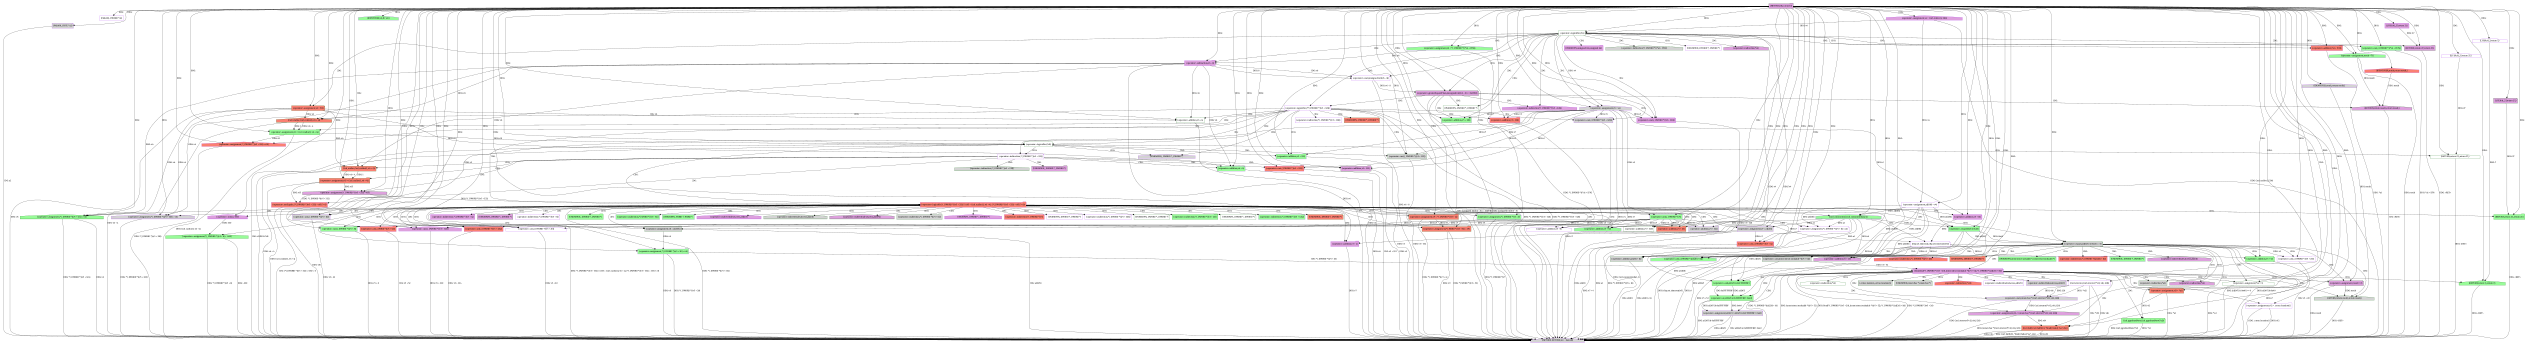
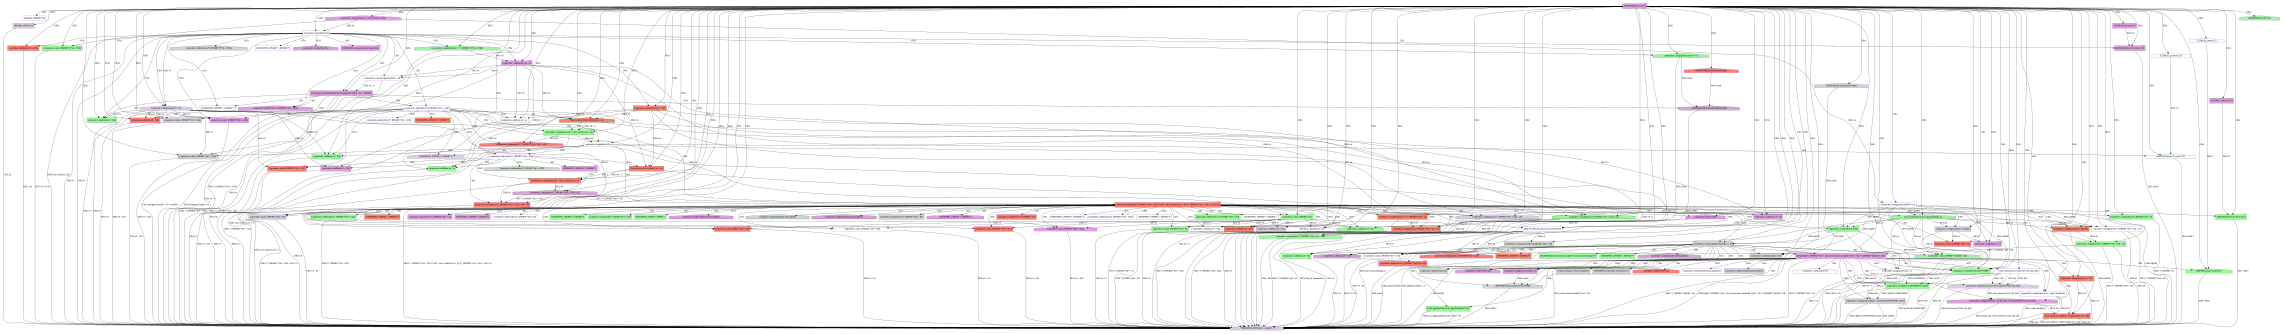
edge "(METHOD,tftp_connect)" -> "(<operator>.notEquals,(*(_DWORD *)(v5 + 332) = v15) != 0)": added, label "DDG:"
node "(<operator>.assignment,v8 = a1[105])": fillcolor lightgrey -> salmon
edge "(<operator>.equals,(a1[147] & 0x40) == 0)" -> "(<operator>.cast,(const struct sockaddr *)(v5 + 52))": removed, label "CDG:"
edge "(<operator>.assignment,result = 0)" -> "(METHOD_RETURN,int __fastcall)": now "(<operator>.indirection,*(_DWORD *)(a1[20] + 16))" -> "(METHOD_RETURN,int __fastcall)"
